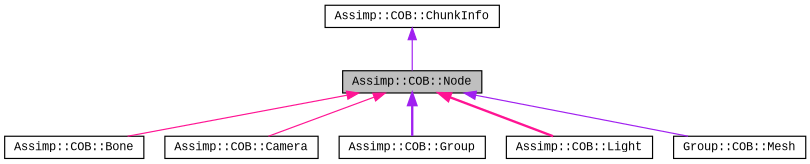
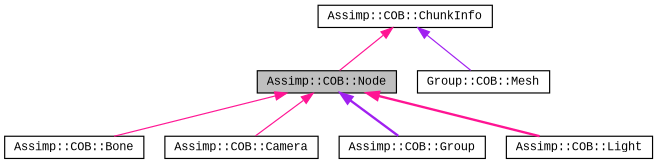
edge "Assimp::COB::Node" -> "Assimp::COB::ChunkInfo": color purple -> deeppink
edge "Group::COB::Mesh" -> "Assimp::COB::Node": now "Group::COB::Mesh" -> "Assimp::COB::ChunkInfo"
